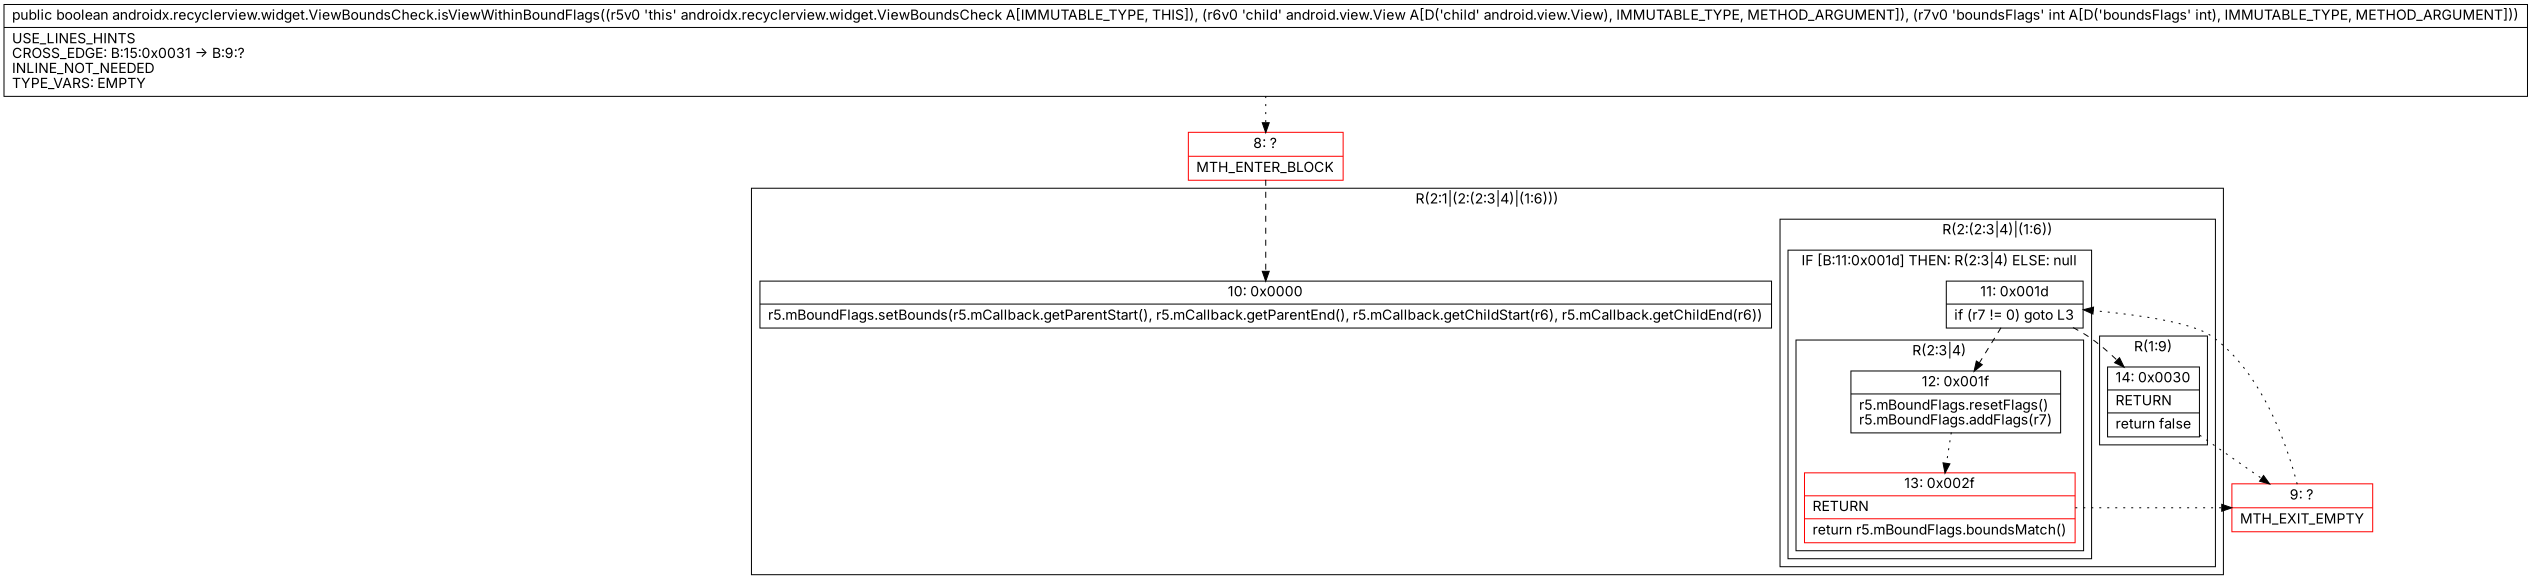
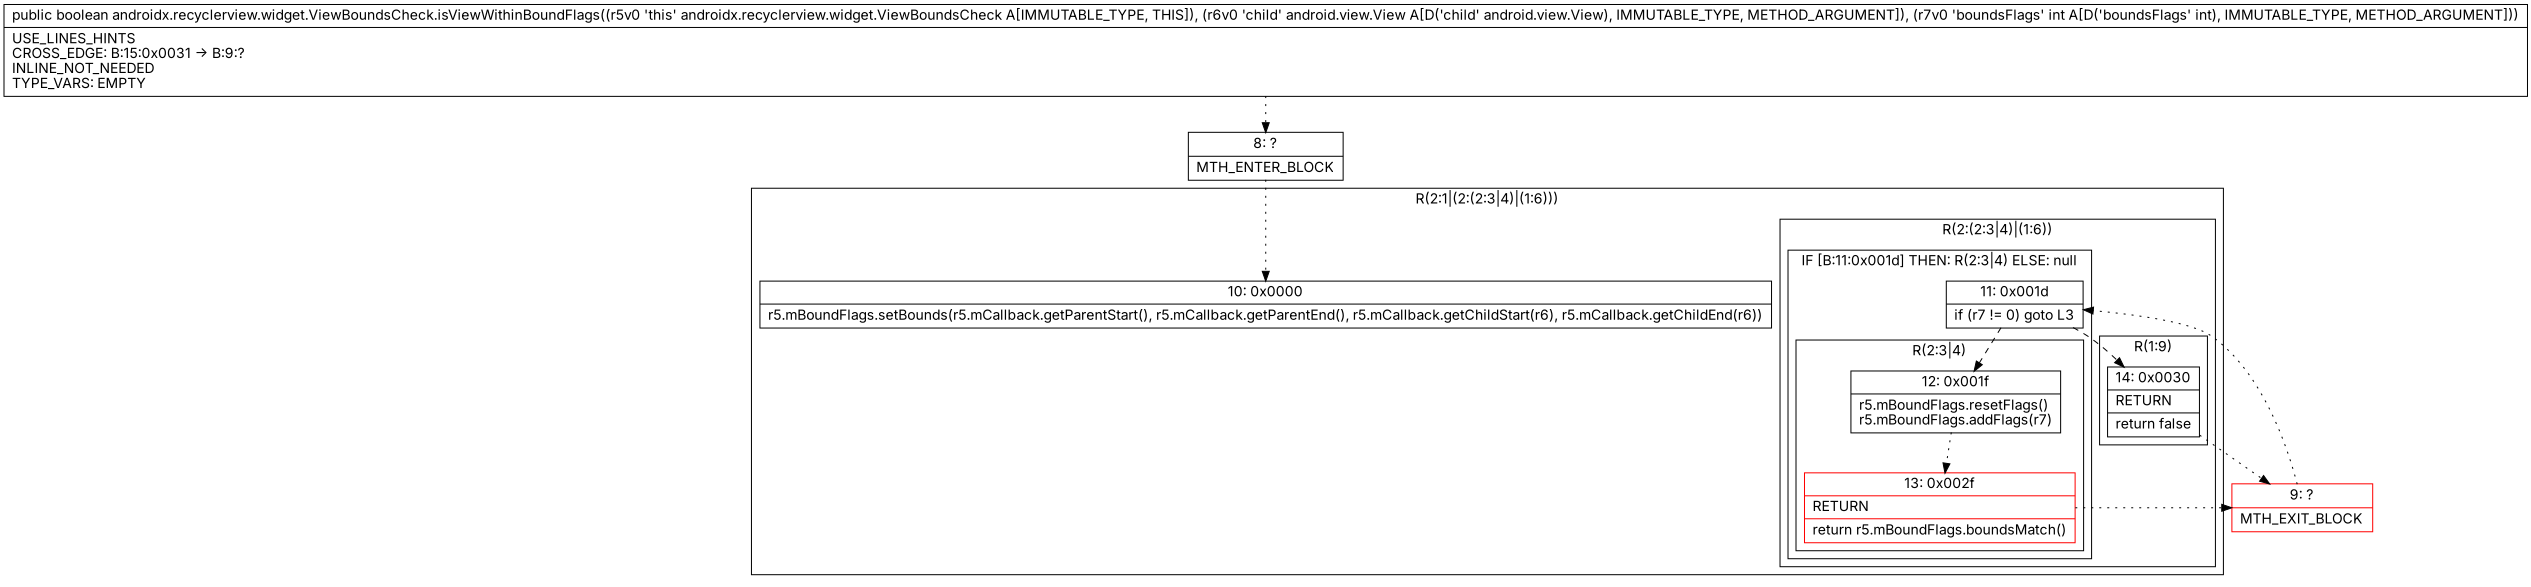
node "8: ?": color red -> black
edge "8: ?" -> "10: 0x0000": style dashed -> dotted
node "9: ?": text "MTH_EXIT_EMPTY" -> "MTH_EXIT_BLOCK"
